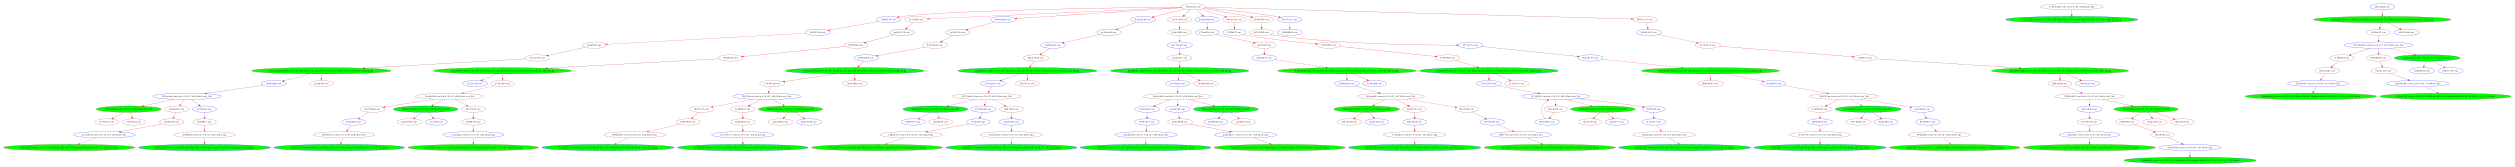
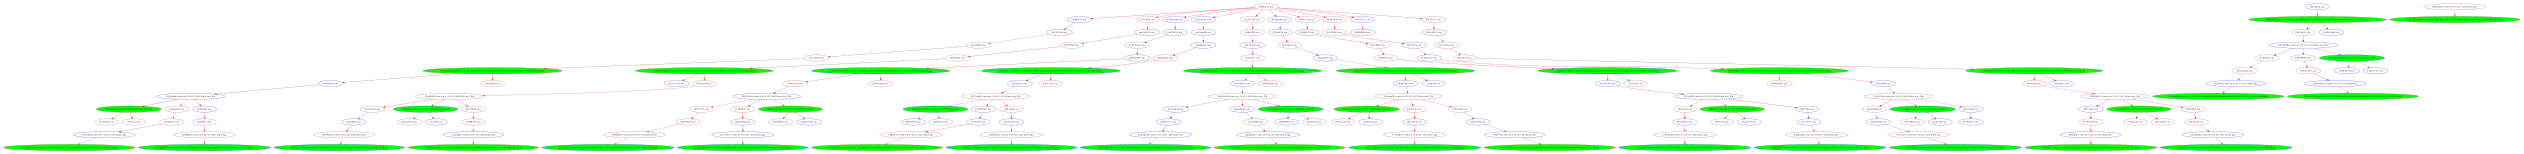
edge "80c53e01-val-" -> "c27c5082-coerce-n10.r01.s08.Main.out_file": now "80c53e01-val-" -> "219e63d6-coerce-n10.r01.s08.Main.fq2"
edge "bc95c5bf-exec-n10.r01.s01.Main.out_file" -> "c96f8369-val-": now "78085467-coerce-n10.r01.s01.Main.out_file" -> "c96f8369-val-"
node "2b0ea0aa-val-": color brown -> blue
edge "8e798d41-val-" -> "99f4ad65-coerce-n10.r01.s03.Main.fq1": removed
